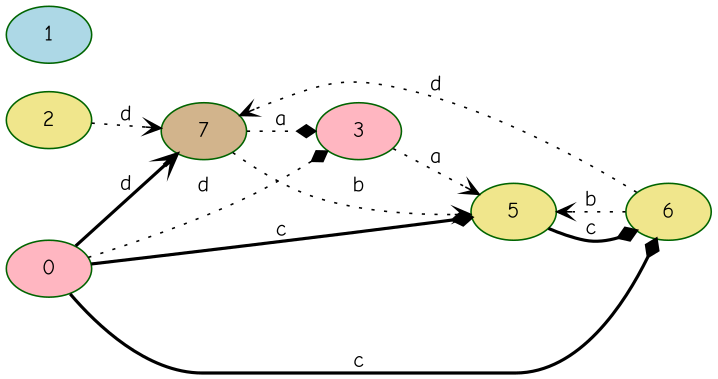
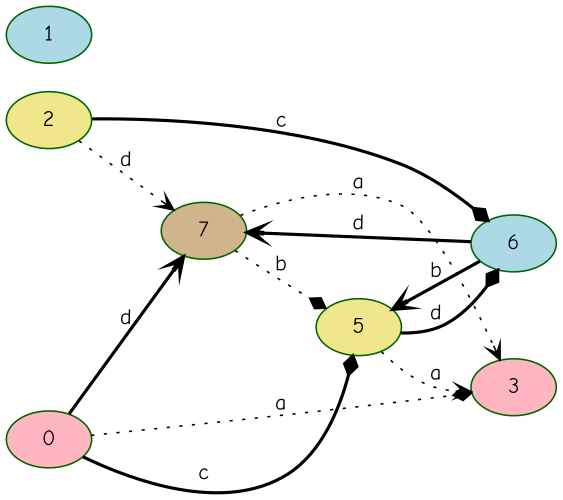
edge "6" -> "7": style dotted -> bold
edge "7" -> "3": arrowhead diamond -> vee
edge "3" -> "5": reversed
edge "0" -> "3": label "d" -> "a"
edge "7" -> "5": arrowhead vee -> diamond
edge "6" -> "5": style dotted -> bold
node "6": fillcolor khaki -> lightblue
edge "5" -> "6": label "c" -> "d"
edge "0" -> "6": now "2" -> "6"
